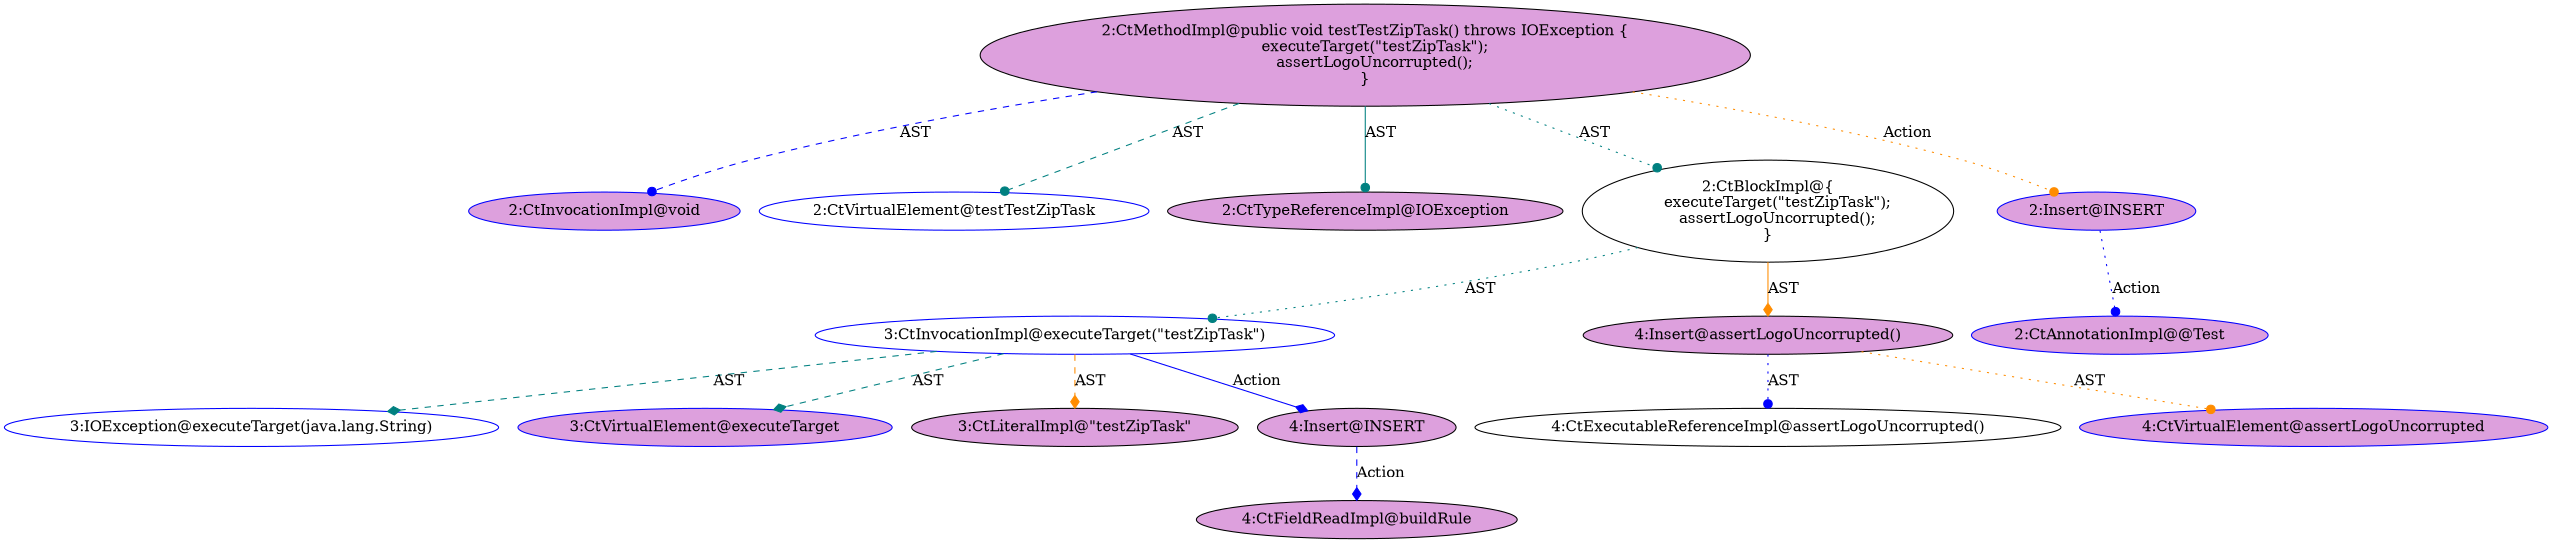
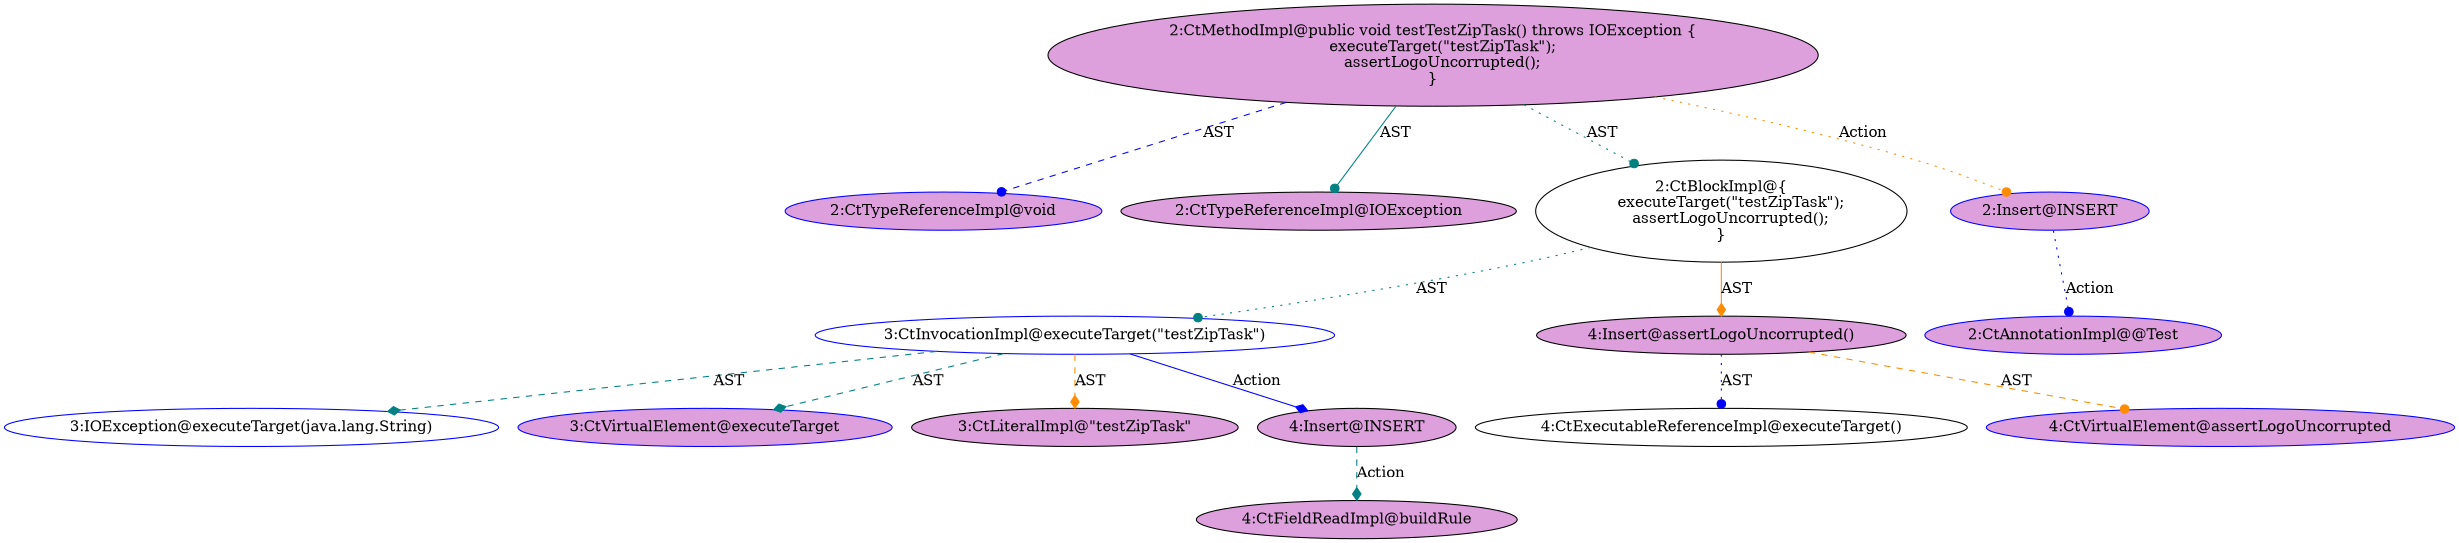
node "2:CtInvocationImpl@void": label "2:CtInvocationImpl@void" -> "2:CtTypeReferenceImpl@void"
node "2:CtVirtualElement@testTestZipTask": removed
edge "4:Insert@assertLogoUncorrupted()" -> "4:CtVirtualElement@assertLogoUncorrupted": style dotted -> dashed
node "4:CtExecutableReferenceImpl@assertLogoUncorrupted()": label "4:CtExecutableReferenceImpl@assertLogoUncorrupted()" -> "4:CtExecutableReferenceImpl@executeTarget()"
edge "4:Insert@INSERT" -> "4:CtFieldReadImpl@buildRule": color blue -> teal
